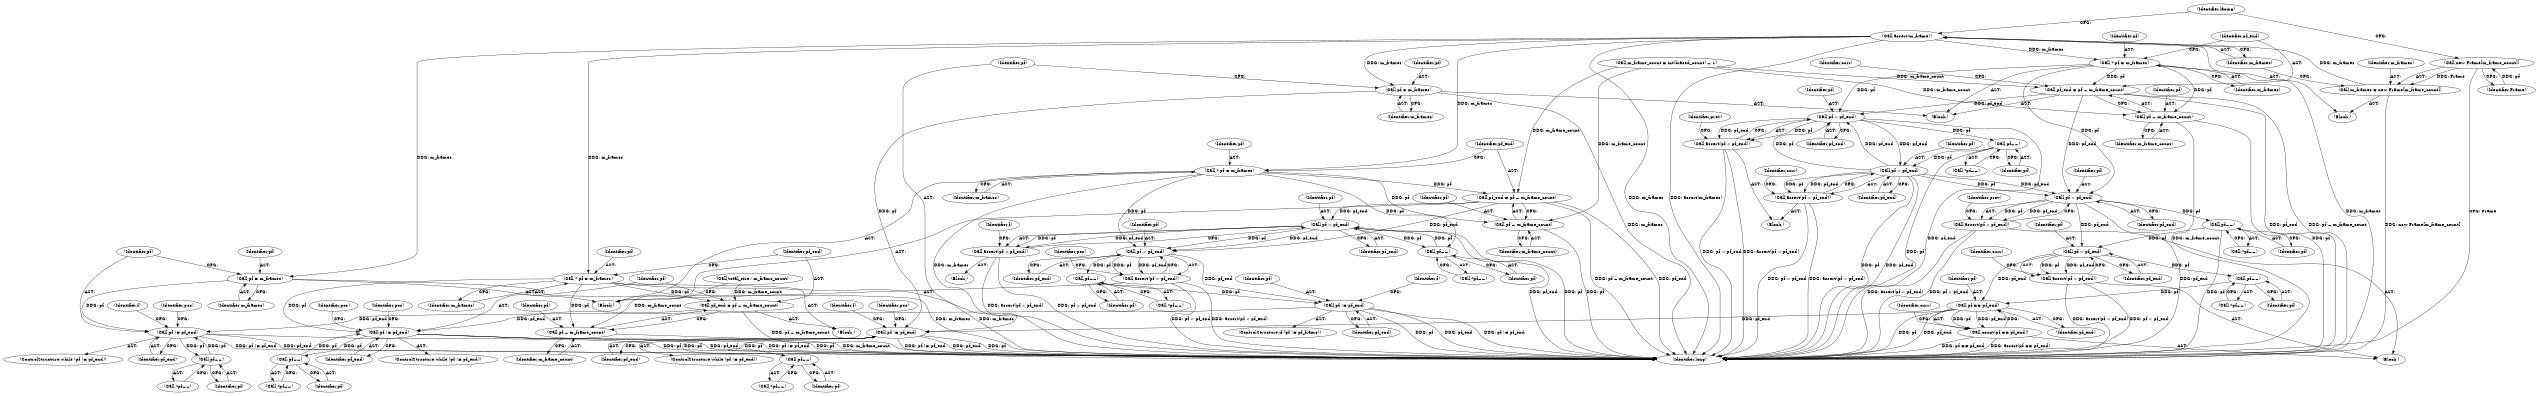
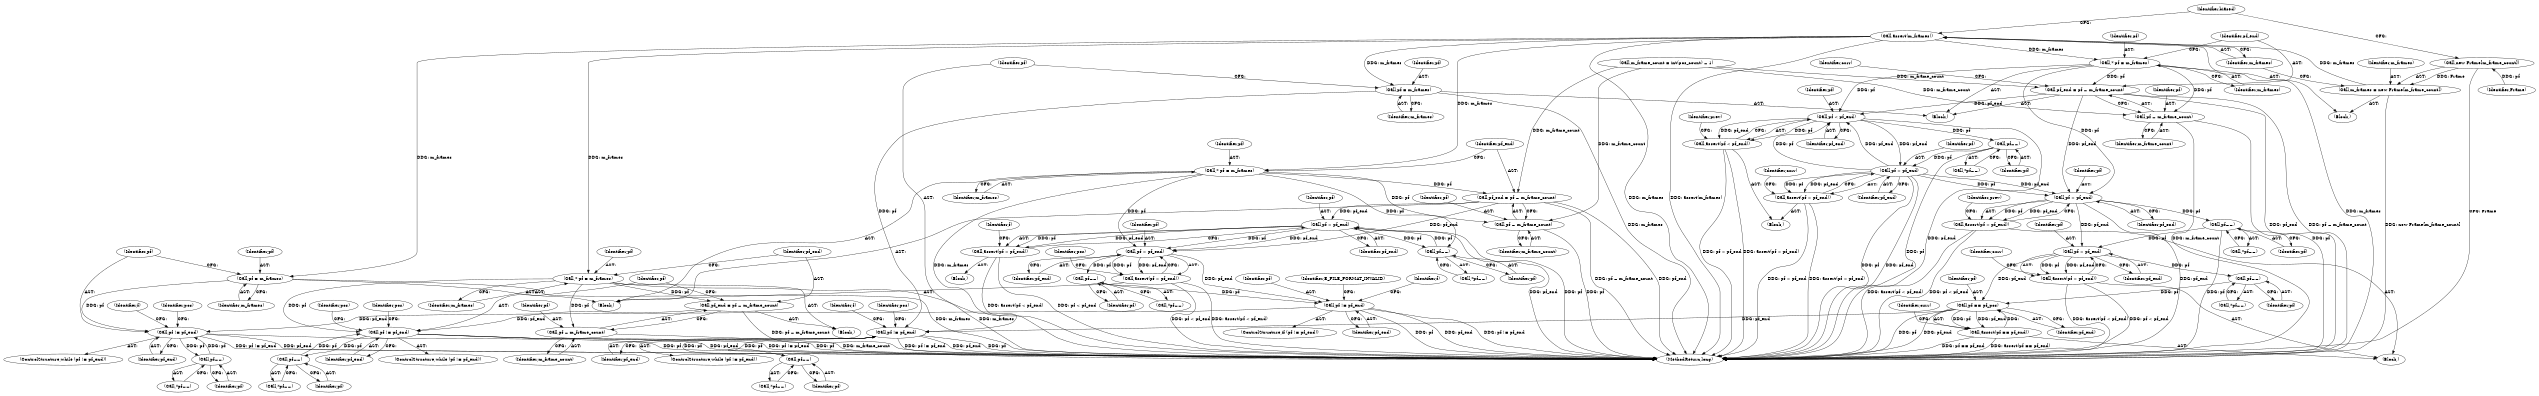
node "(Identifier,lacing)": label "(Identifier,lacing)" -> "(Identifier,biased)"
node "(Call,assert(m_frame))": label "(Call,assert(m_frame))" -> "(Call,assert(m_frames))"
node "(Call,m_frame_count = int(biased_count) + 1)": label "(Call,m_frame_count = int(biased_count) + 1)" -> "(Call,m_frame_count = int(pos_count) + 1)"
edge "(Call,new Frame[m_frame_count])" -> "(Identifier,Frame)": removed, label "CFG:"
node "(Call,total_size / m_frame_count)": removed
node "(Identifier,E_FILE_FORMAT_INVALID)": added
node "(Call,pf == pf_end)": label "(Call,pf == pf_end)" -> "(Call,pf == pf_pos)"
node "(ControlStructure,if (pf != pf_frame))": label "(ControlStructure,if (pf != pf_frame))" -> "(ControlStructure,if (pf != pf_end))"
node "(Call,count(pf == pf_end))": label "(Call,count(pf == pf_end))" -> "(Call,assert(pf == pf_end))"
node "(Identifier,long)": label "(Identifier,long)" -> "(MethodReturn,long)"
